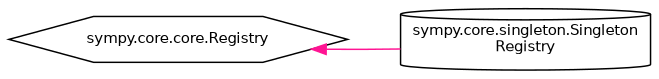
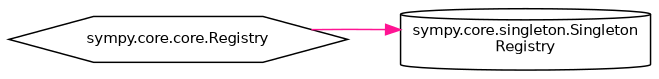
edge "sympy.core.singleton.Singleton Registry" -> "sympy.core.core.Registry": reversed
